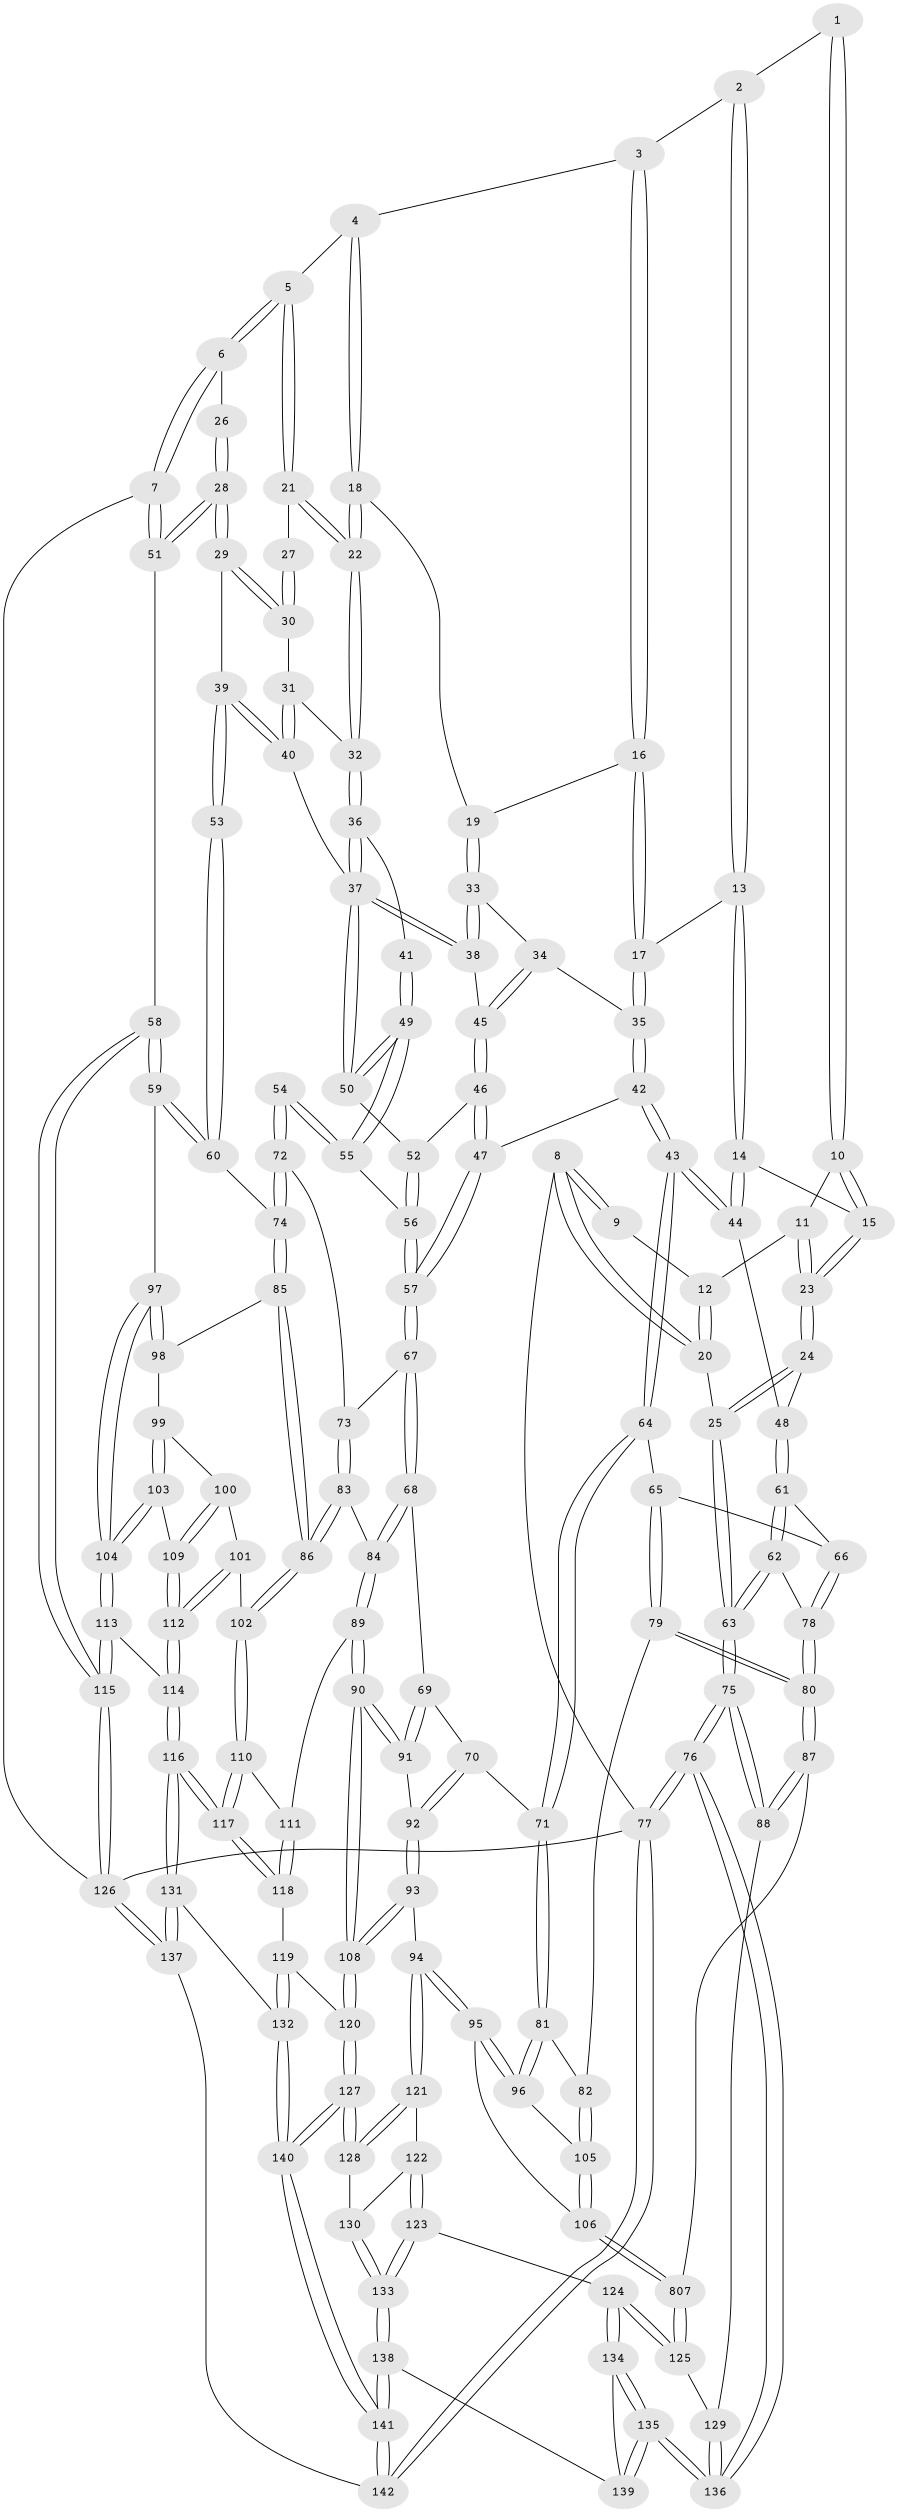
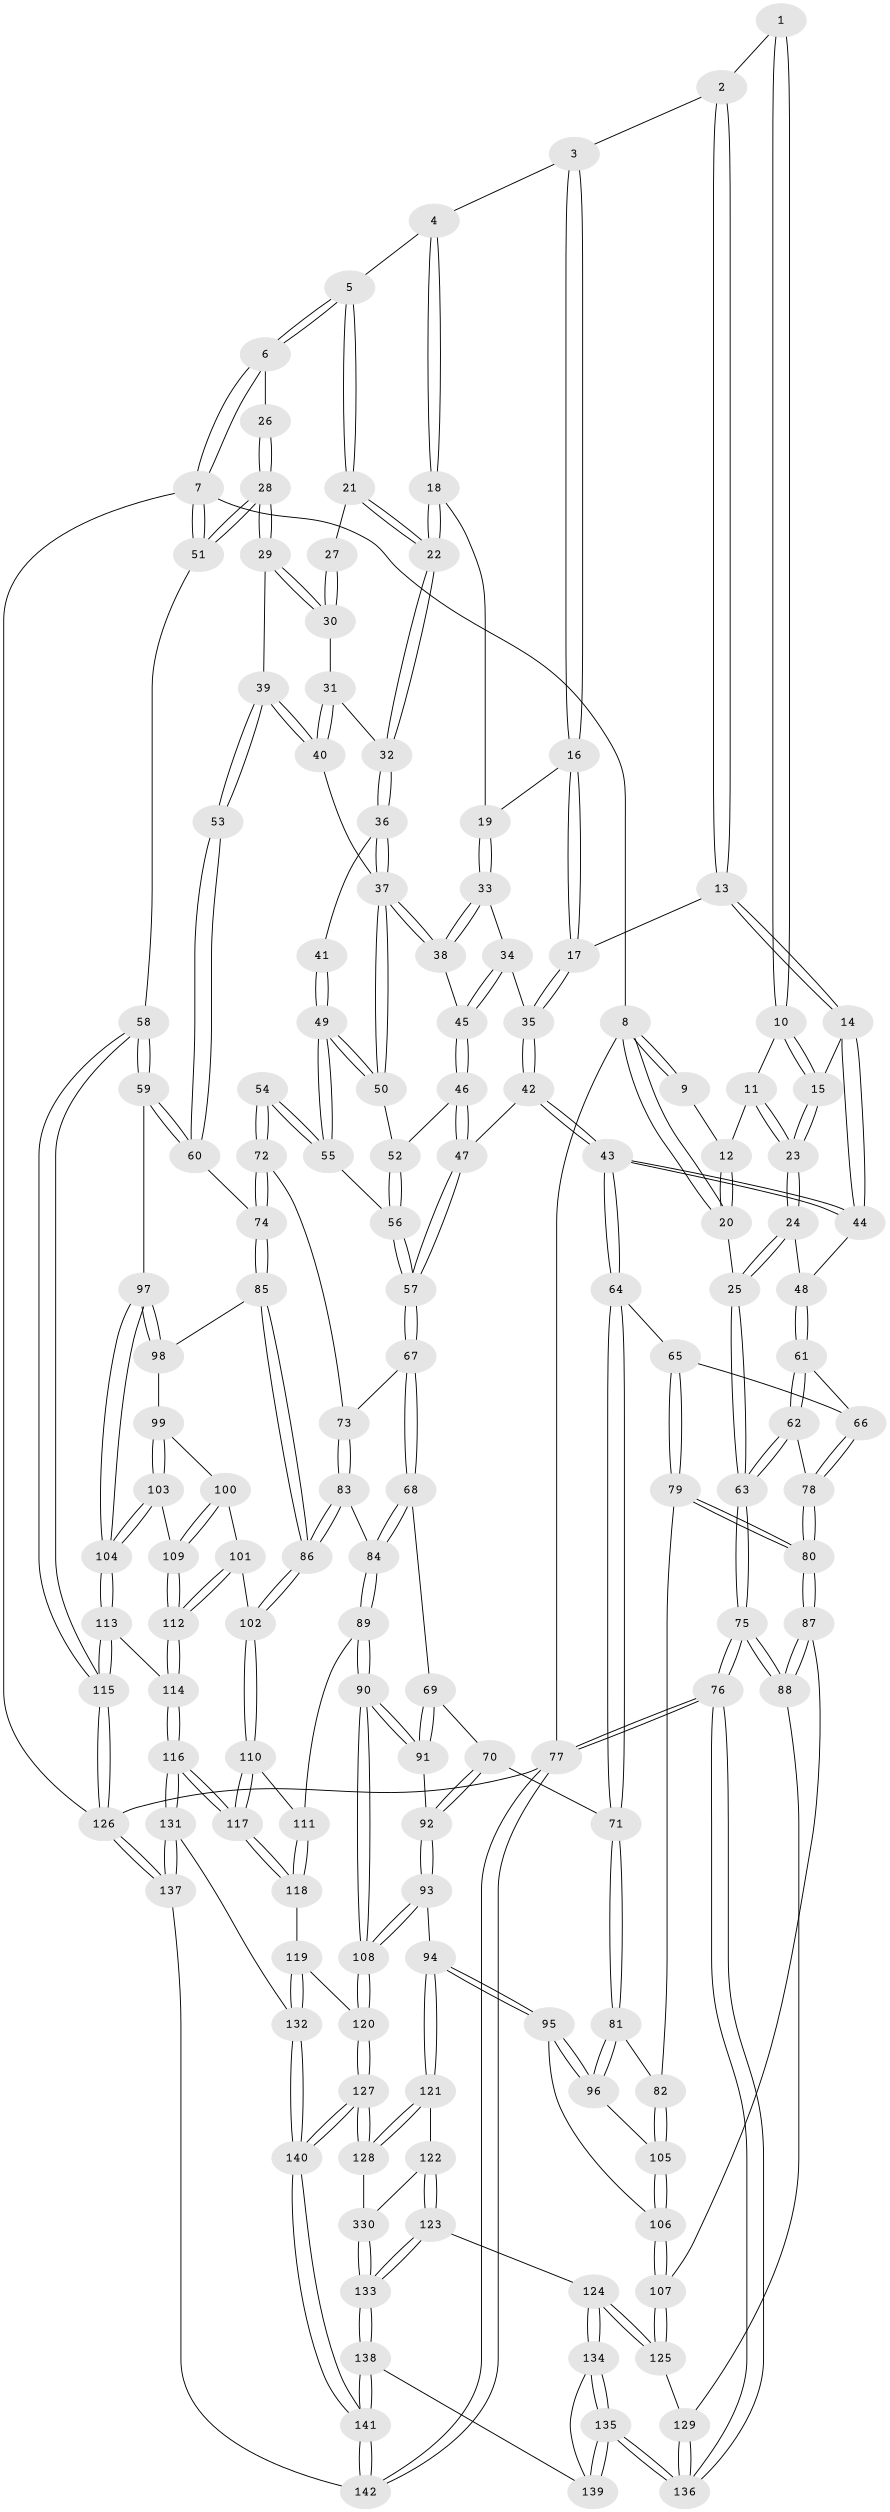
edge "7" -- "8": added
node "130": label "130" -> "330"
node "807": label "807" -> "107"
